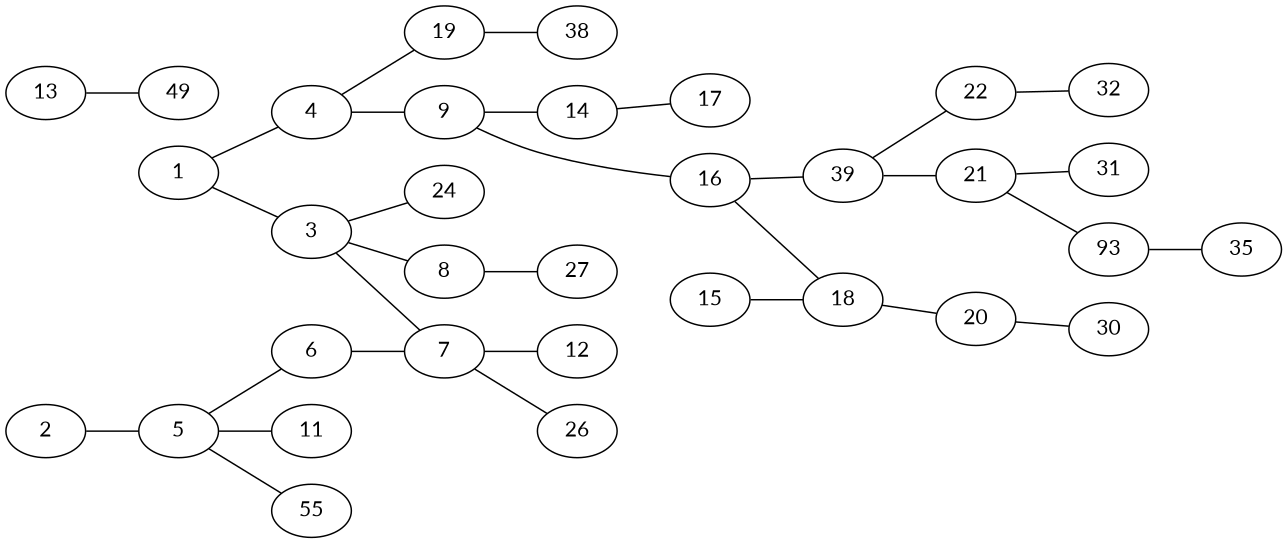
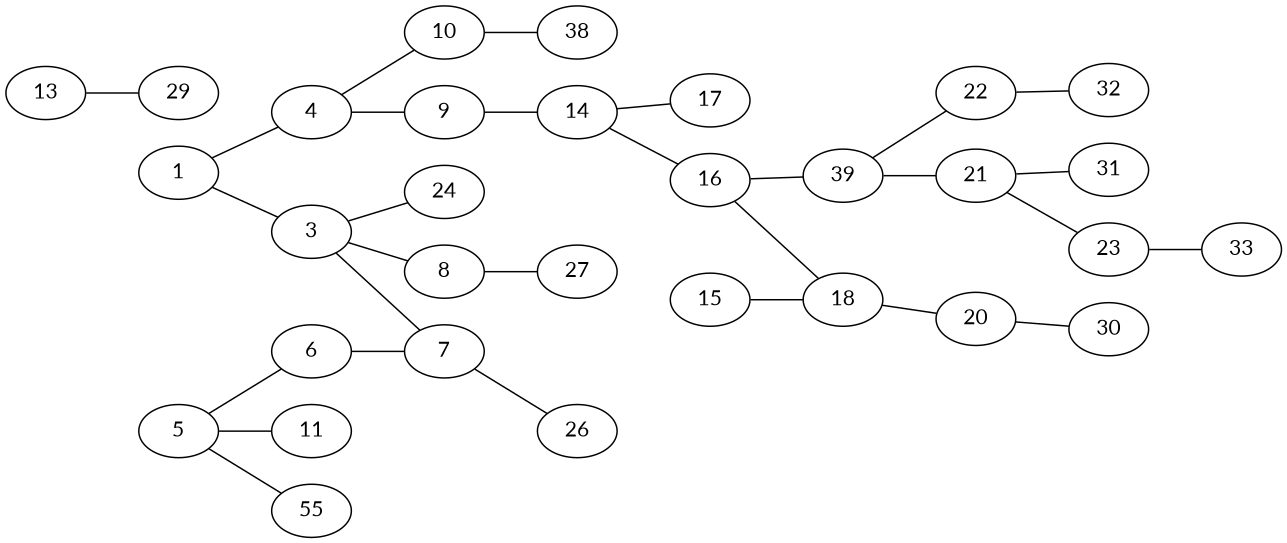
node "19": label "19" -> "10"
node "49": label "49" -> "29"
edge "9" -- "16": now "14" -- "16"
node "93": label "93" -> "23"
node "35": label "35" -> "33"
node "12": removed
node "2": removed
